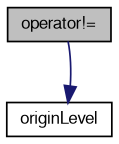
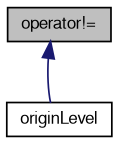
edge "operator!=" -> "originLevel": reversed
